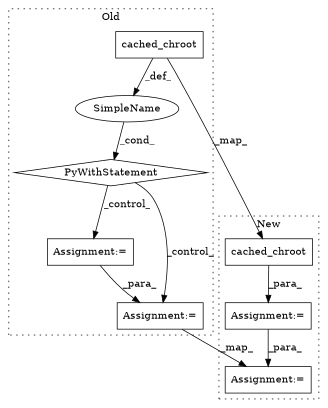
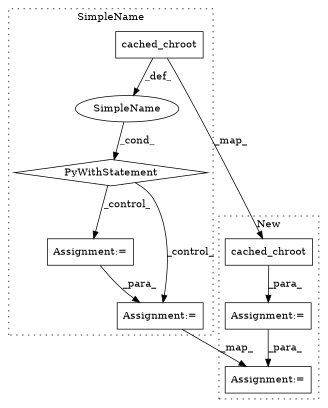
cluster "Old": label "Old" -> "SimpleName"
